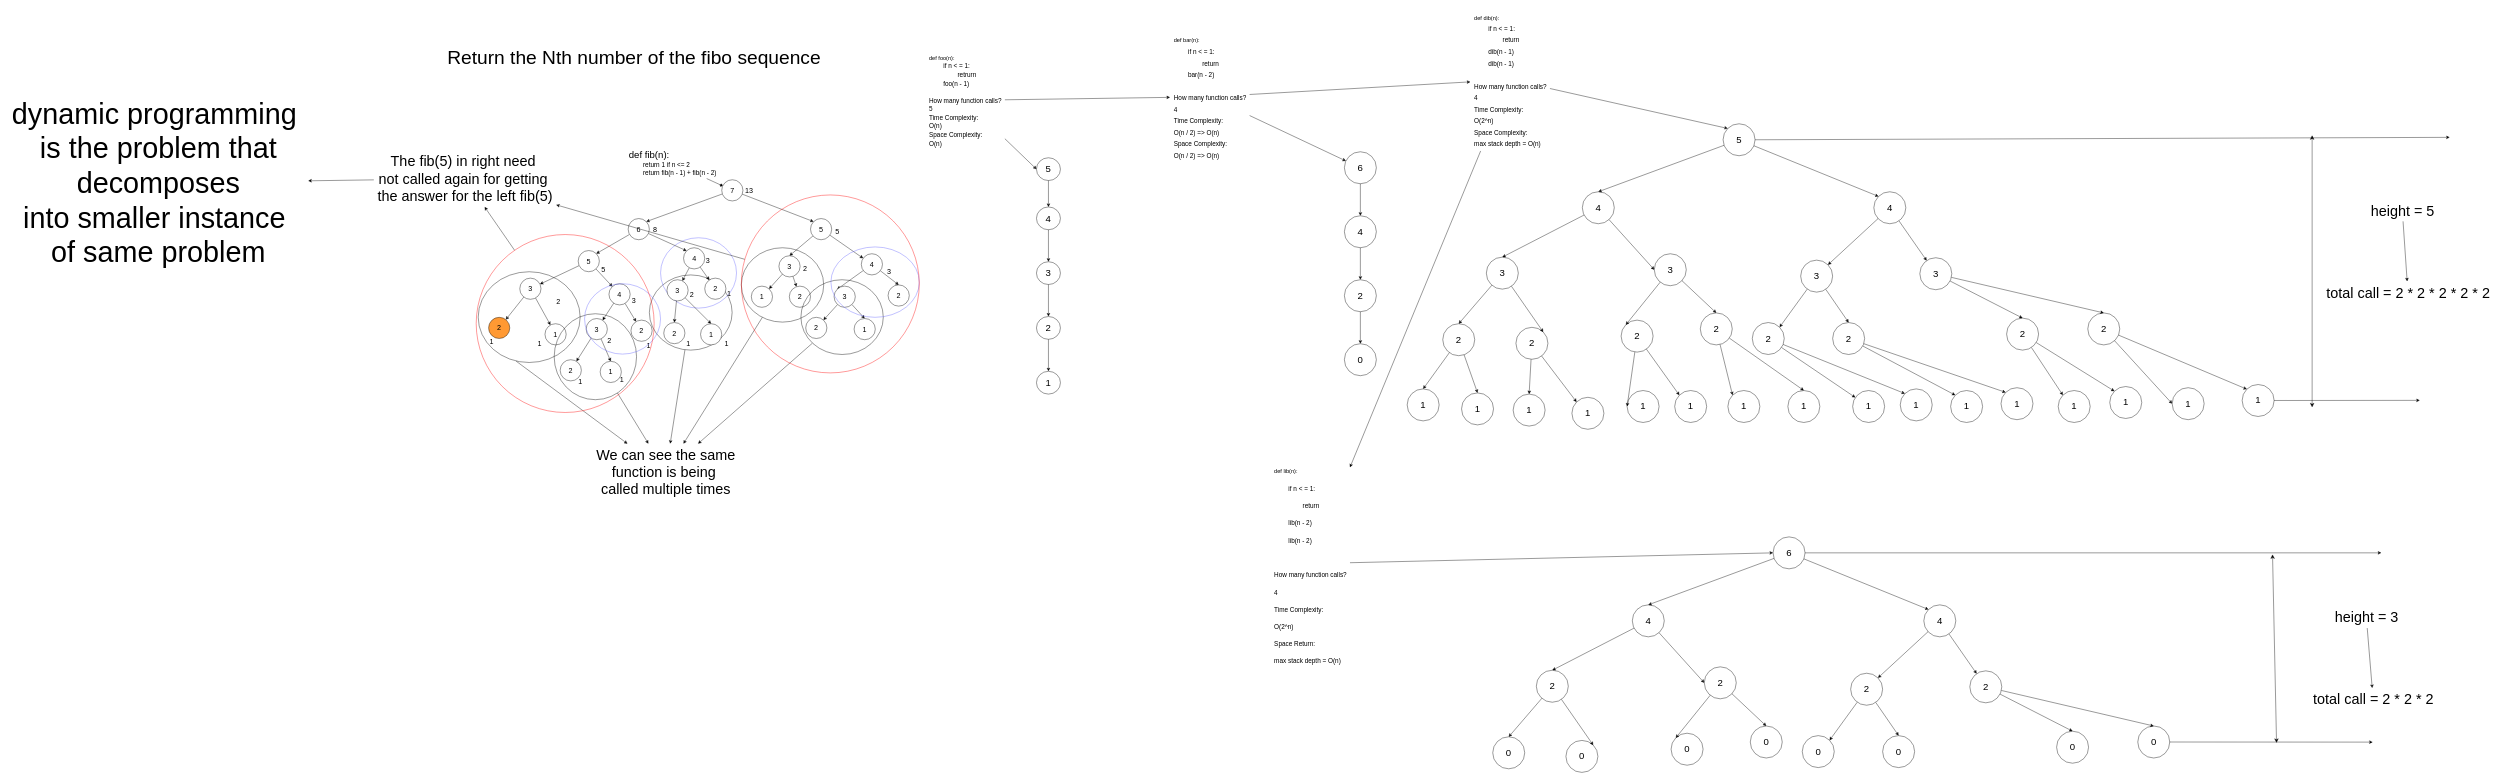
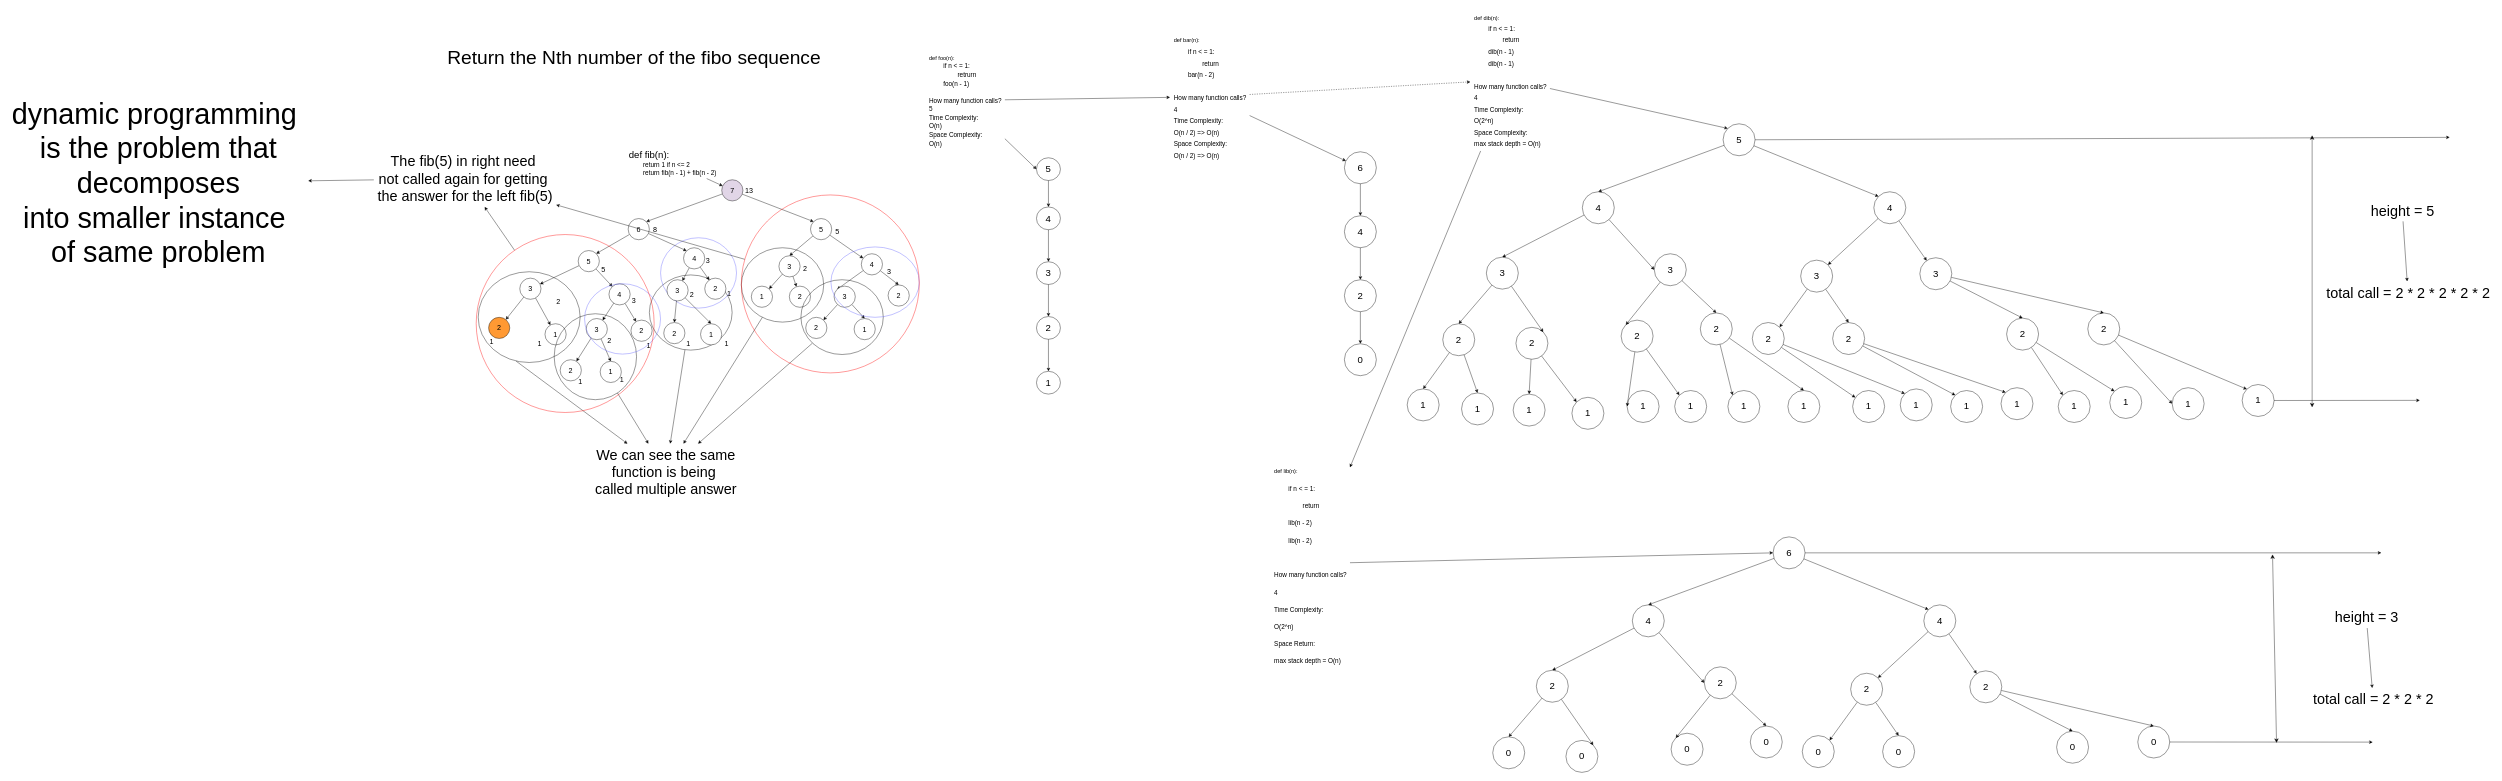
edge "def bar(n): if n < = 1: return bar(n - 2) How many function calls? 4 Time Complexity: O(n / 2) => O(n) Space Complexity: O(n / 2) => O(n)" -> "def dib(n): if n < = 1: return dib(n - 1) dib(n - 1) How many function calls? 4 Time Complexity: O(2^n) Space Complexity: max stack depth = O(n)": style solid -> dashed
edge "def fib(n): return 1 if n <= 2 return fib(n - 1) + fib(n - 2)" -> "7": arrowhead diamond -> classic
node "7": fillcolor #ffffff -> #e1d5e7
node "We can see the same function is being called multiple times": label "We can see the same function is being called multiple times" -> "We can see the same function is being called multiple answer"
